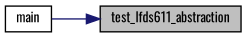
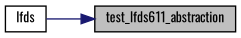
node "main": label "main" -> "lfds"
